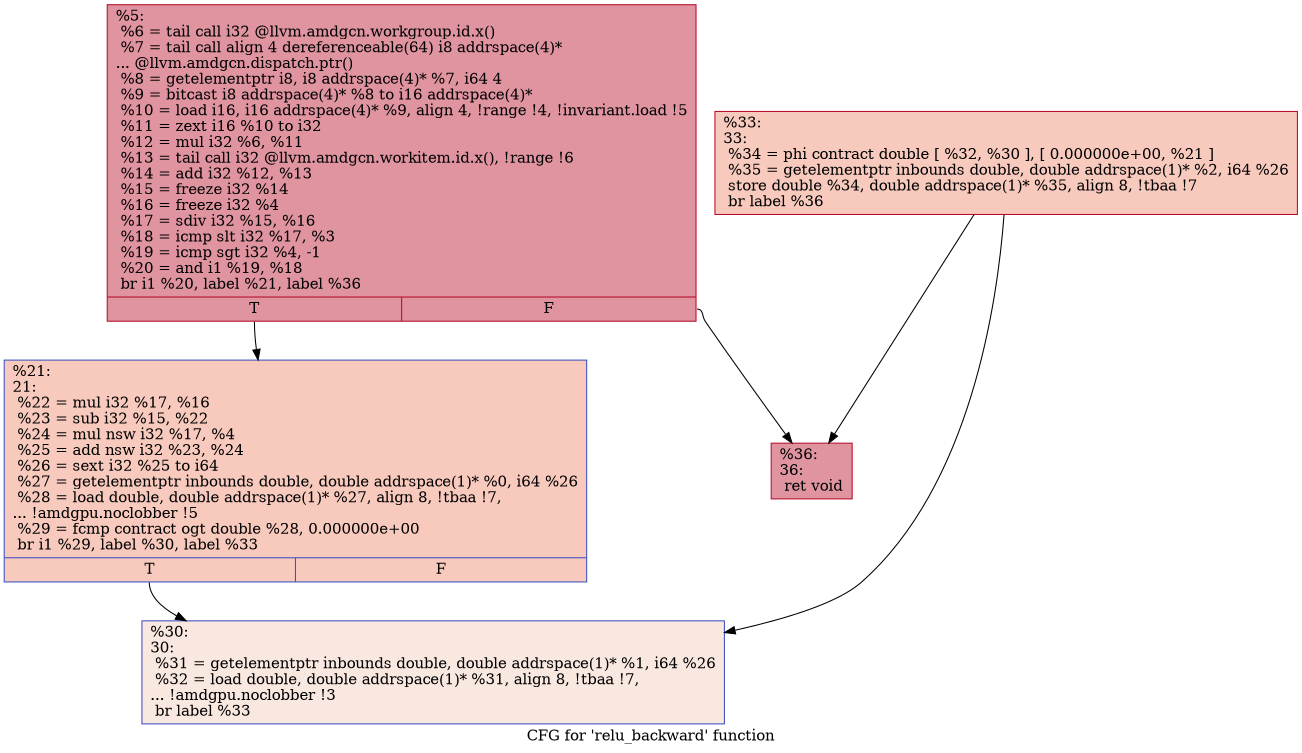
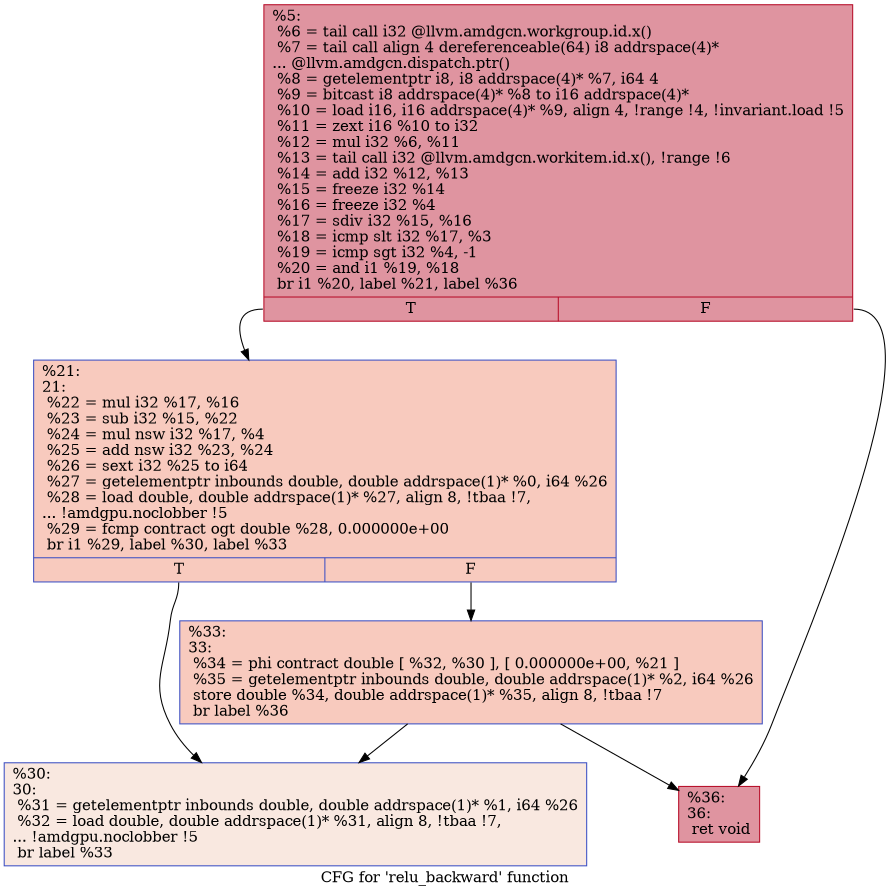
node "%33:": color #b70d28ff -> #3d50c3ff
edge "%21:" -> "%33:": added
node "%30:": text "... !amdgpu.noclobber !3" -> "... !amdgpu.noclobber !5"
